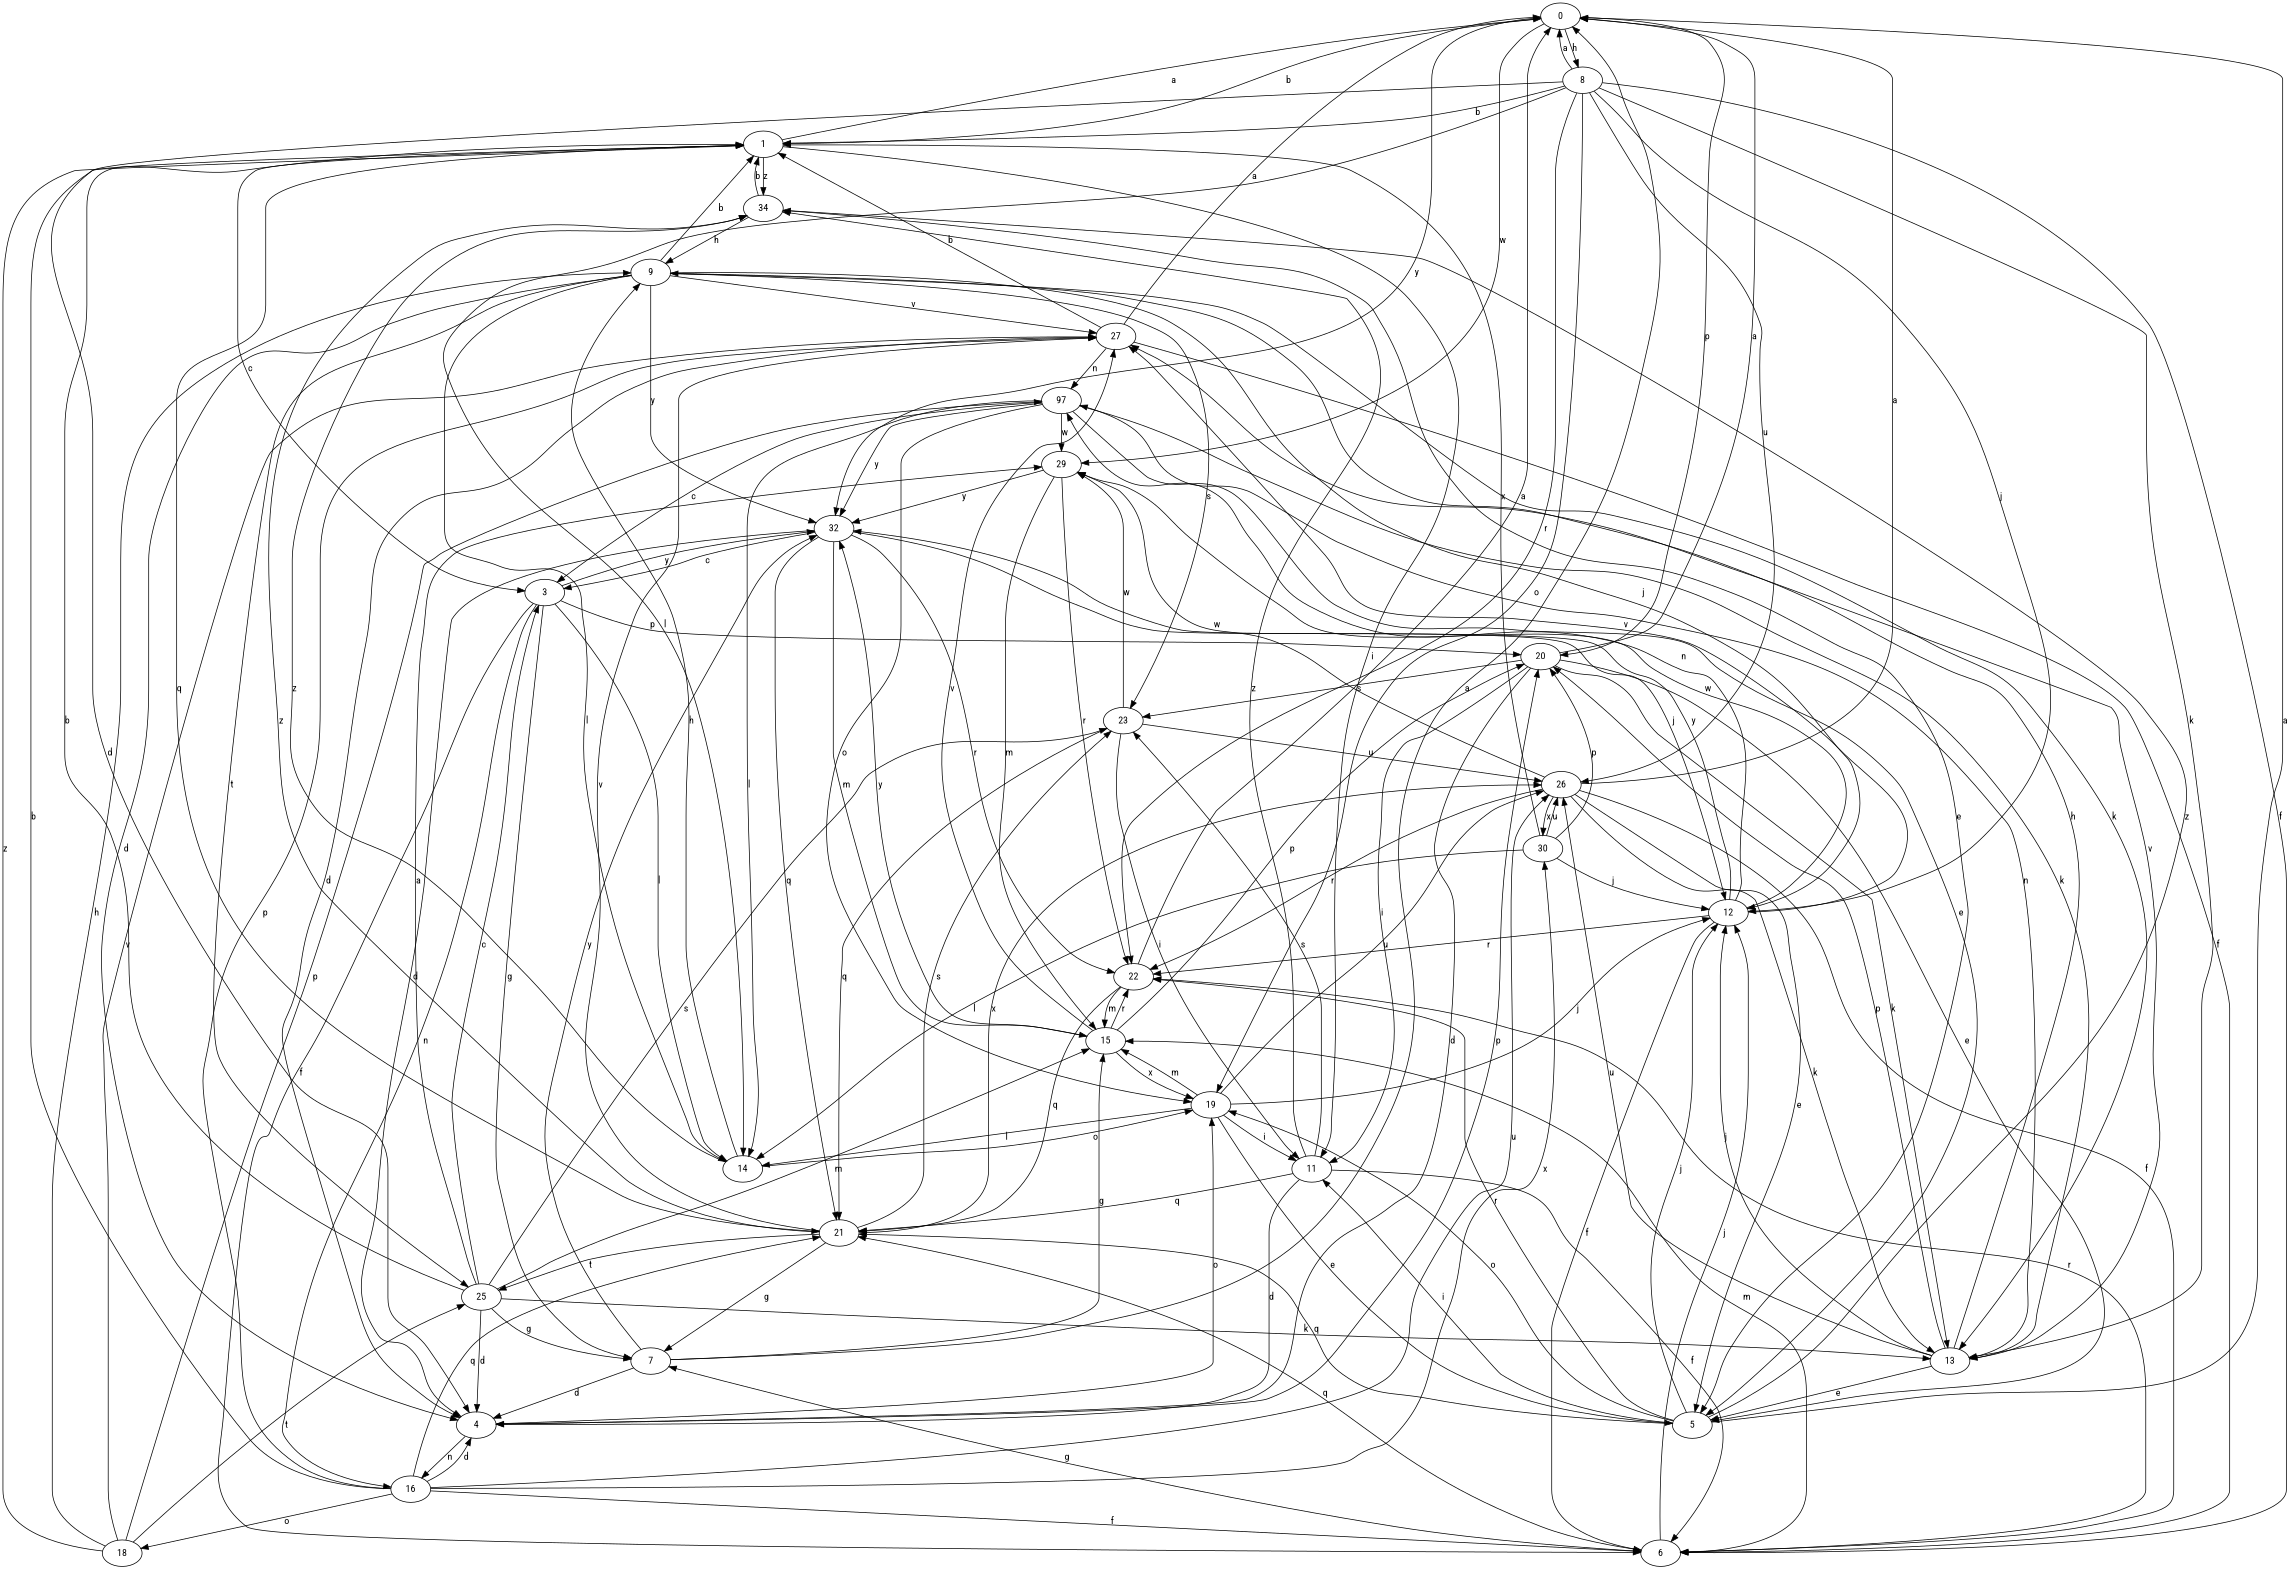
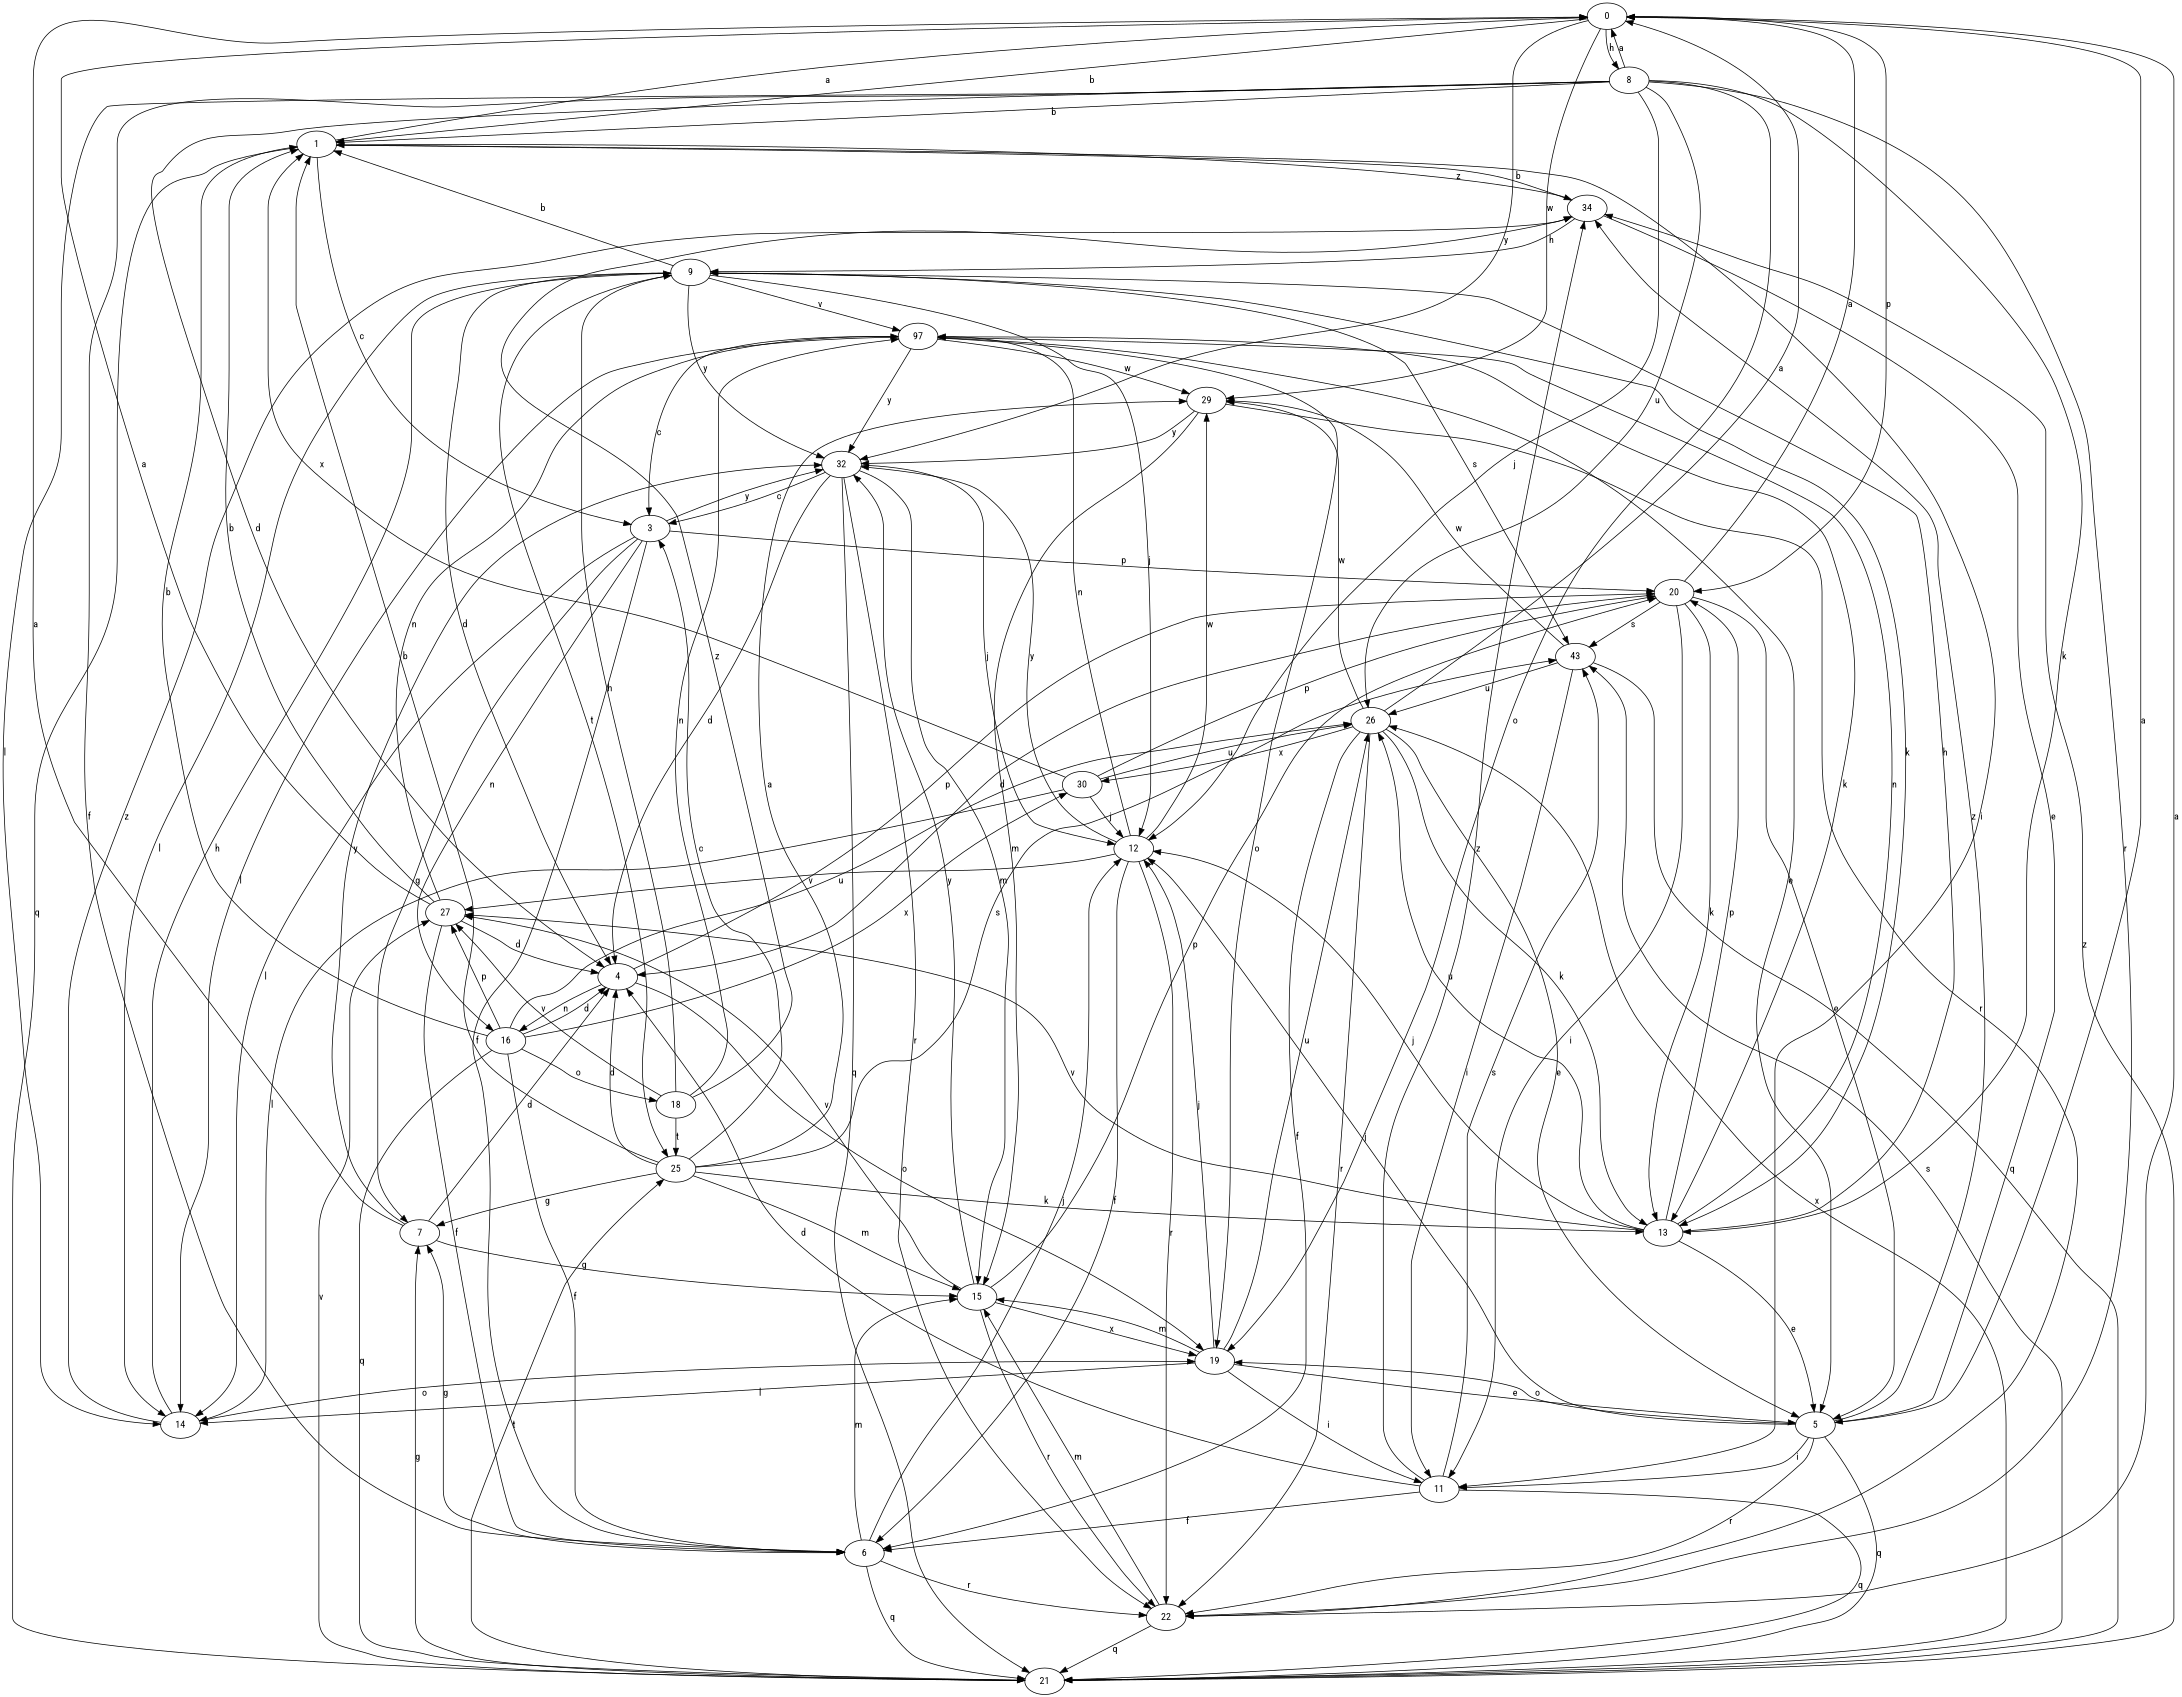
edge "9" -> "27": now "9" -> "97"
edge "18" -> "1": now "18" -> "34"
node "23": label "23" -> "43"
edge "18" -> "97": label "p" -> "n"
